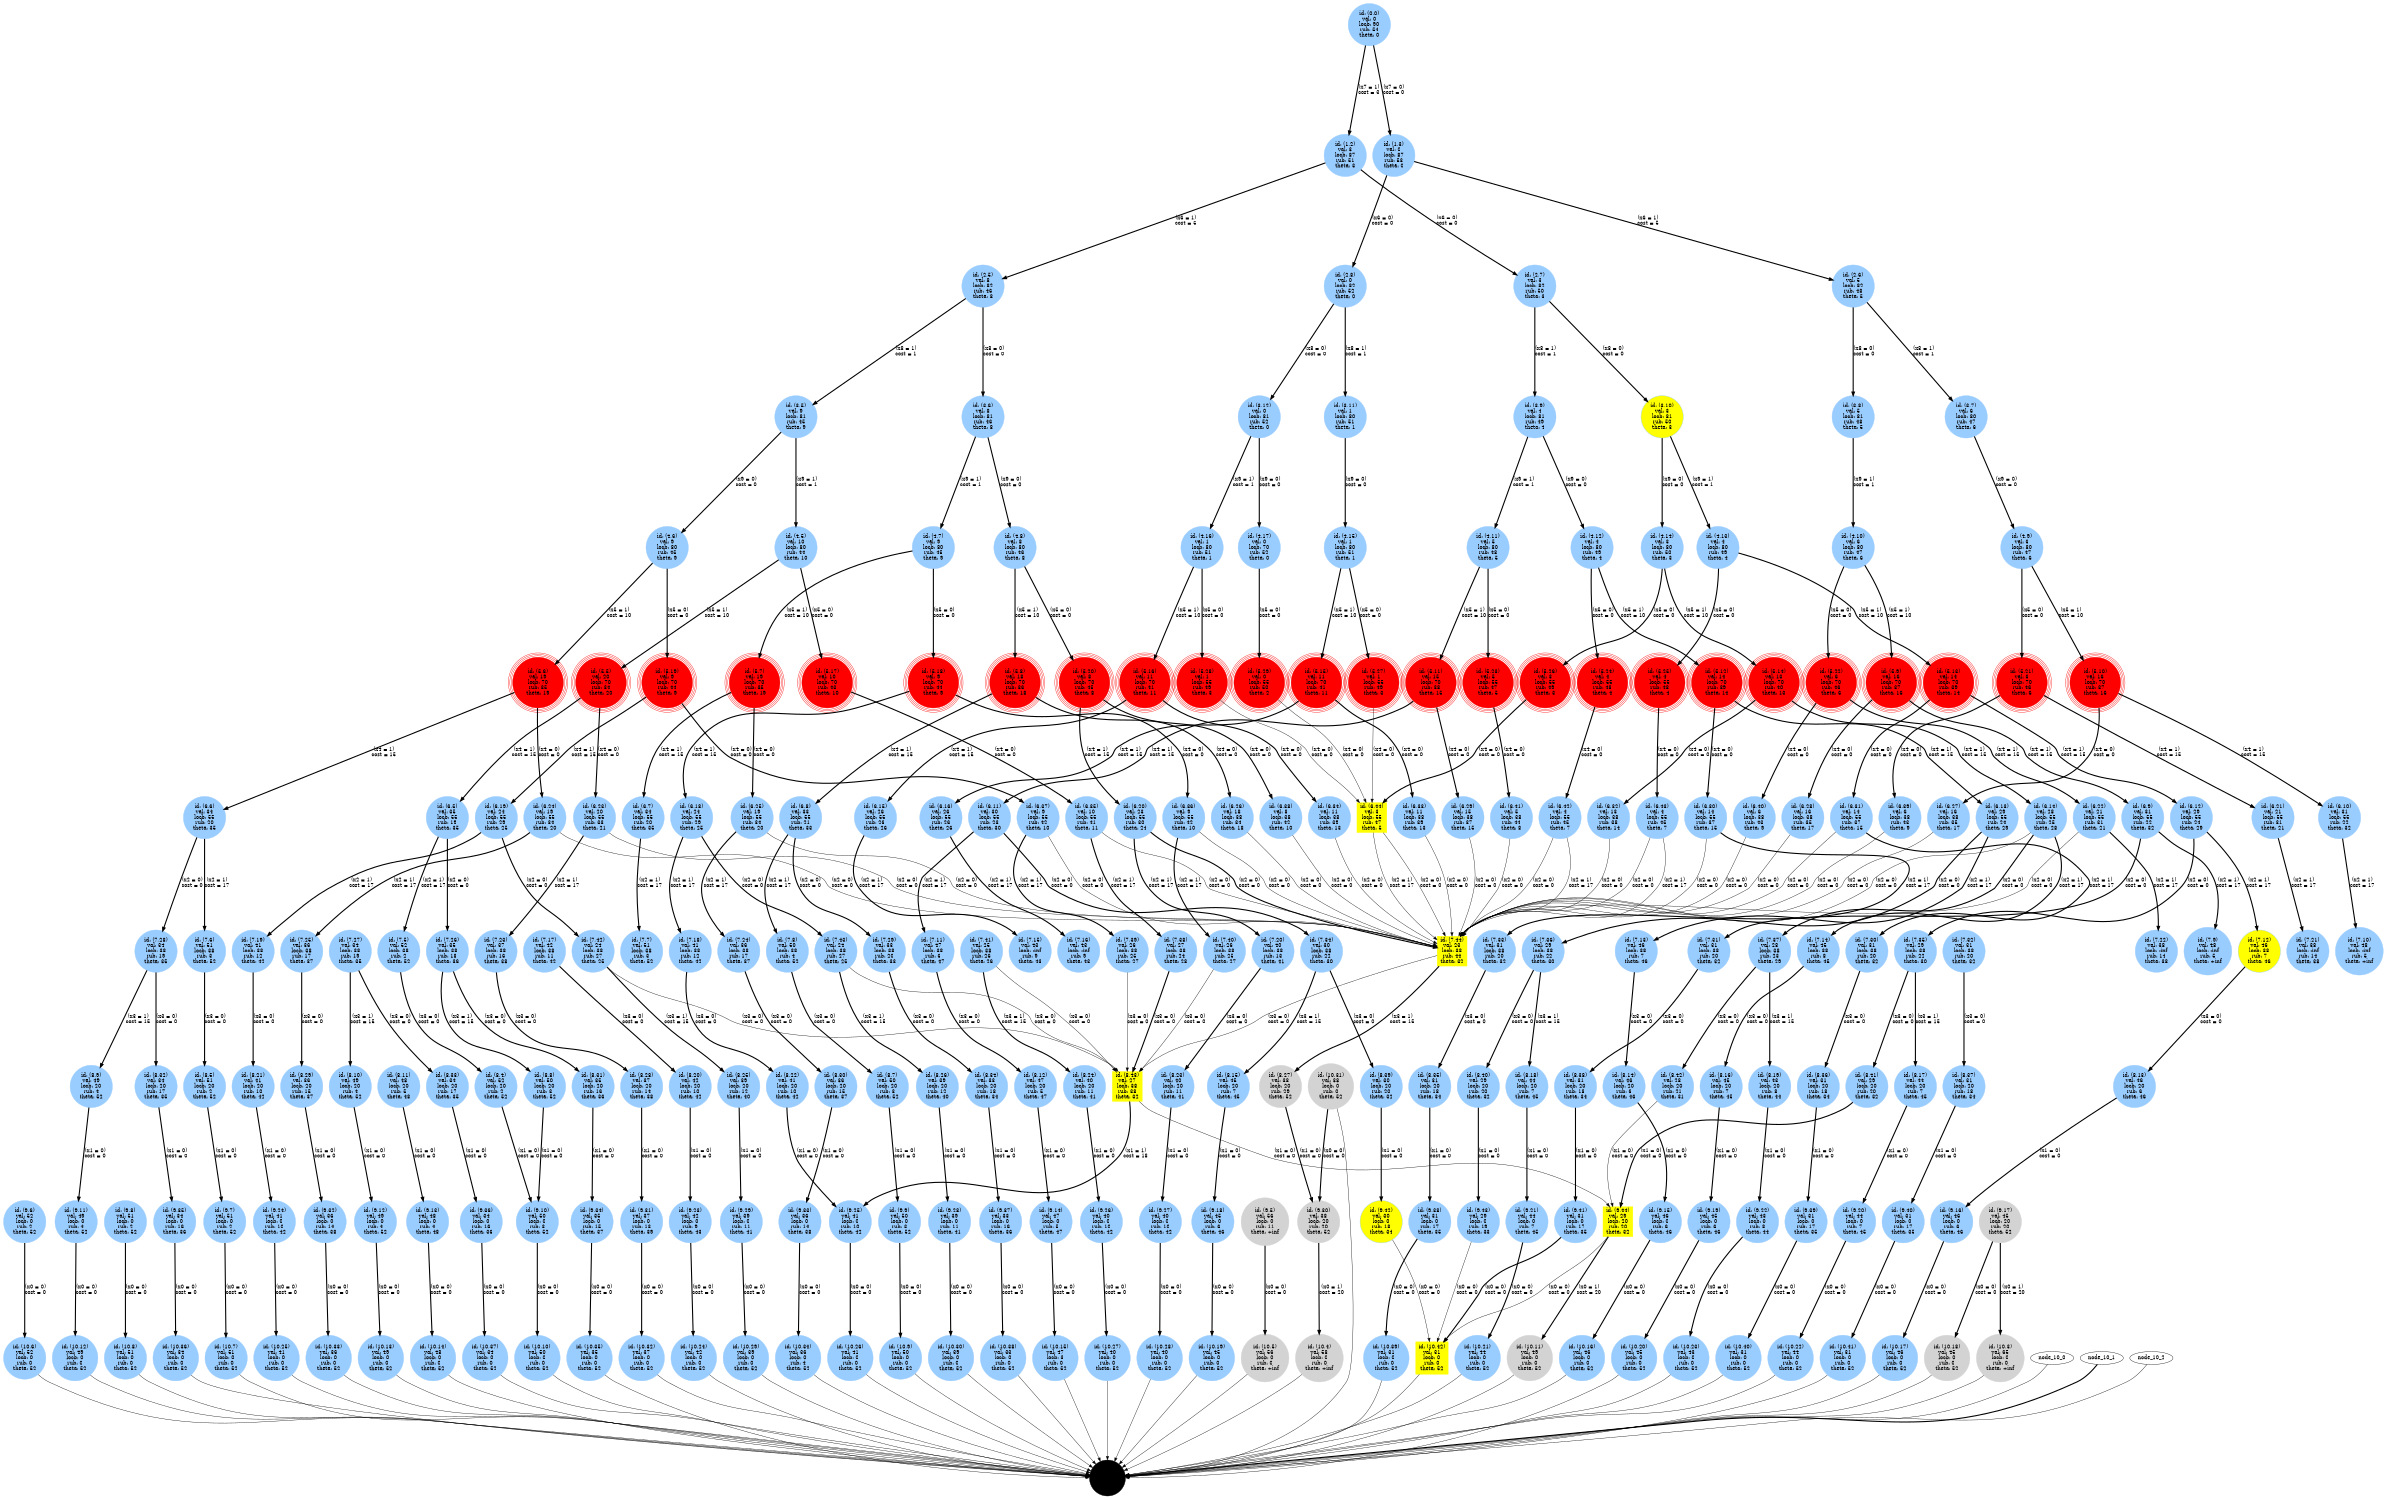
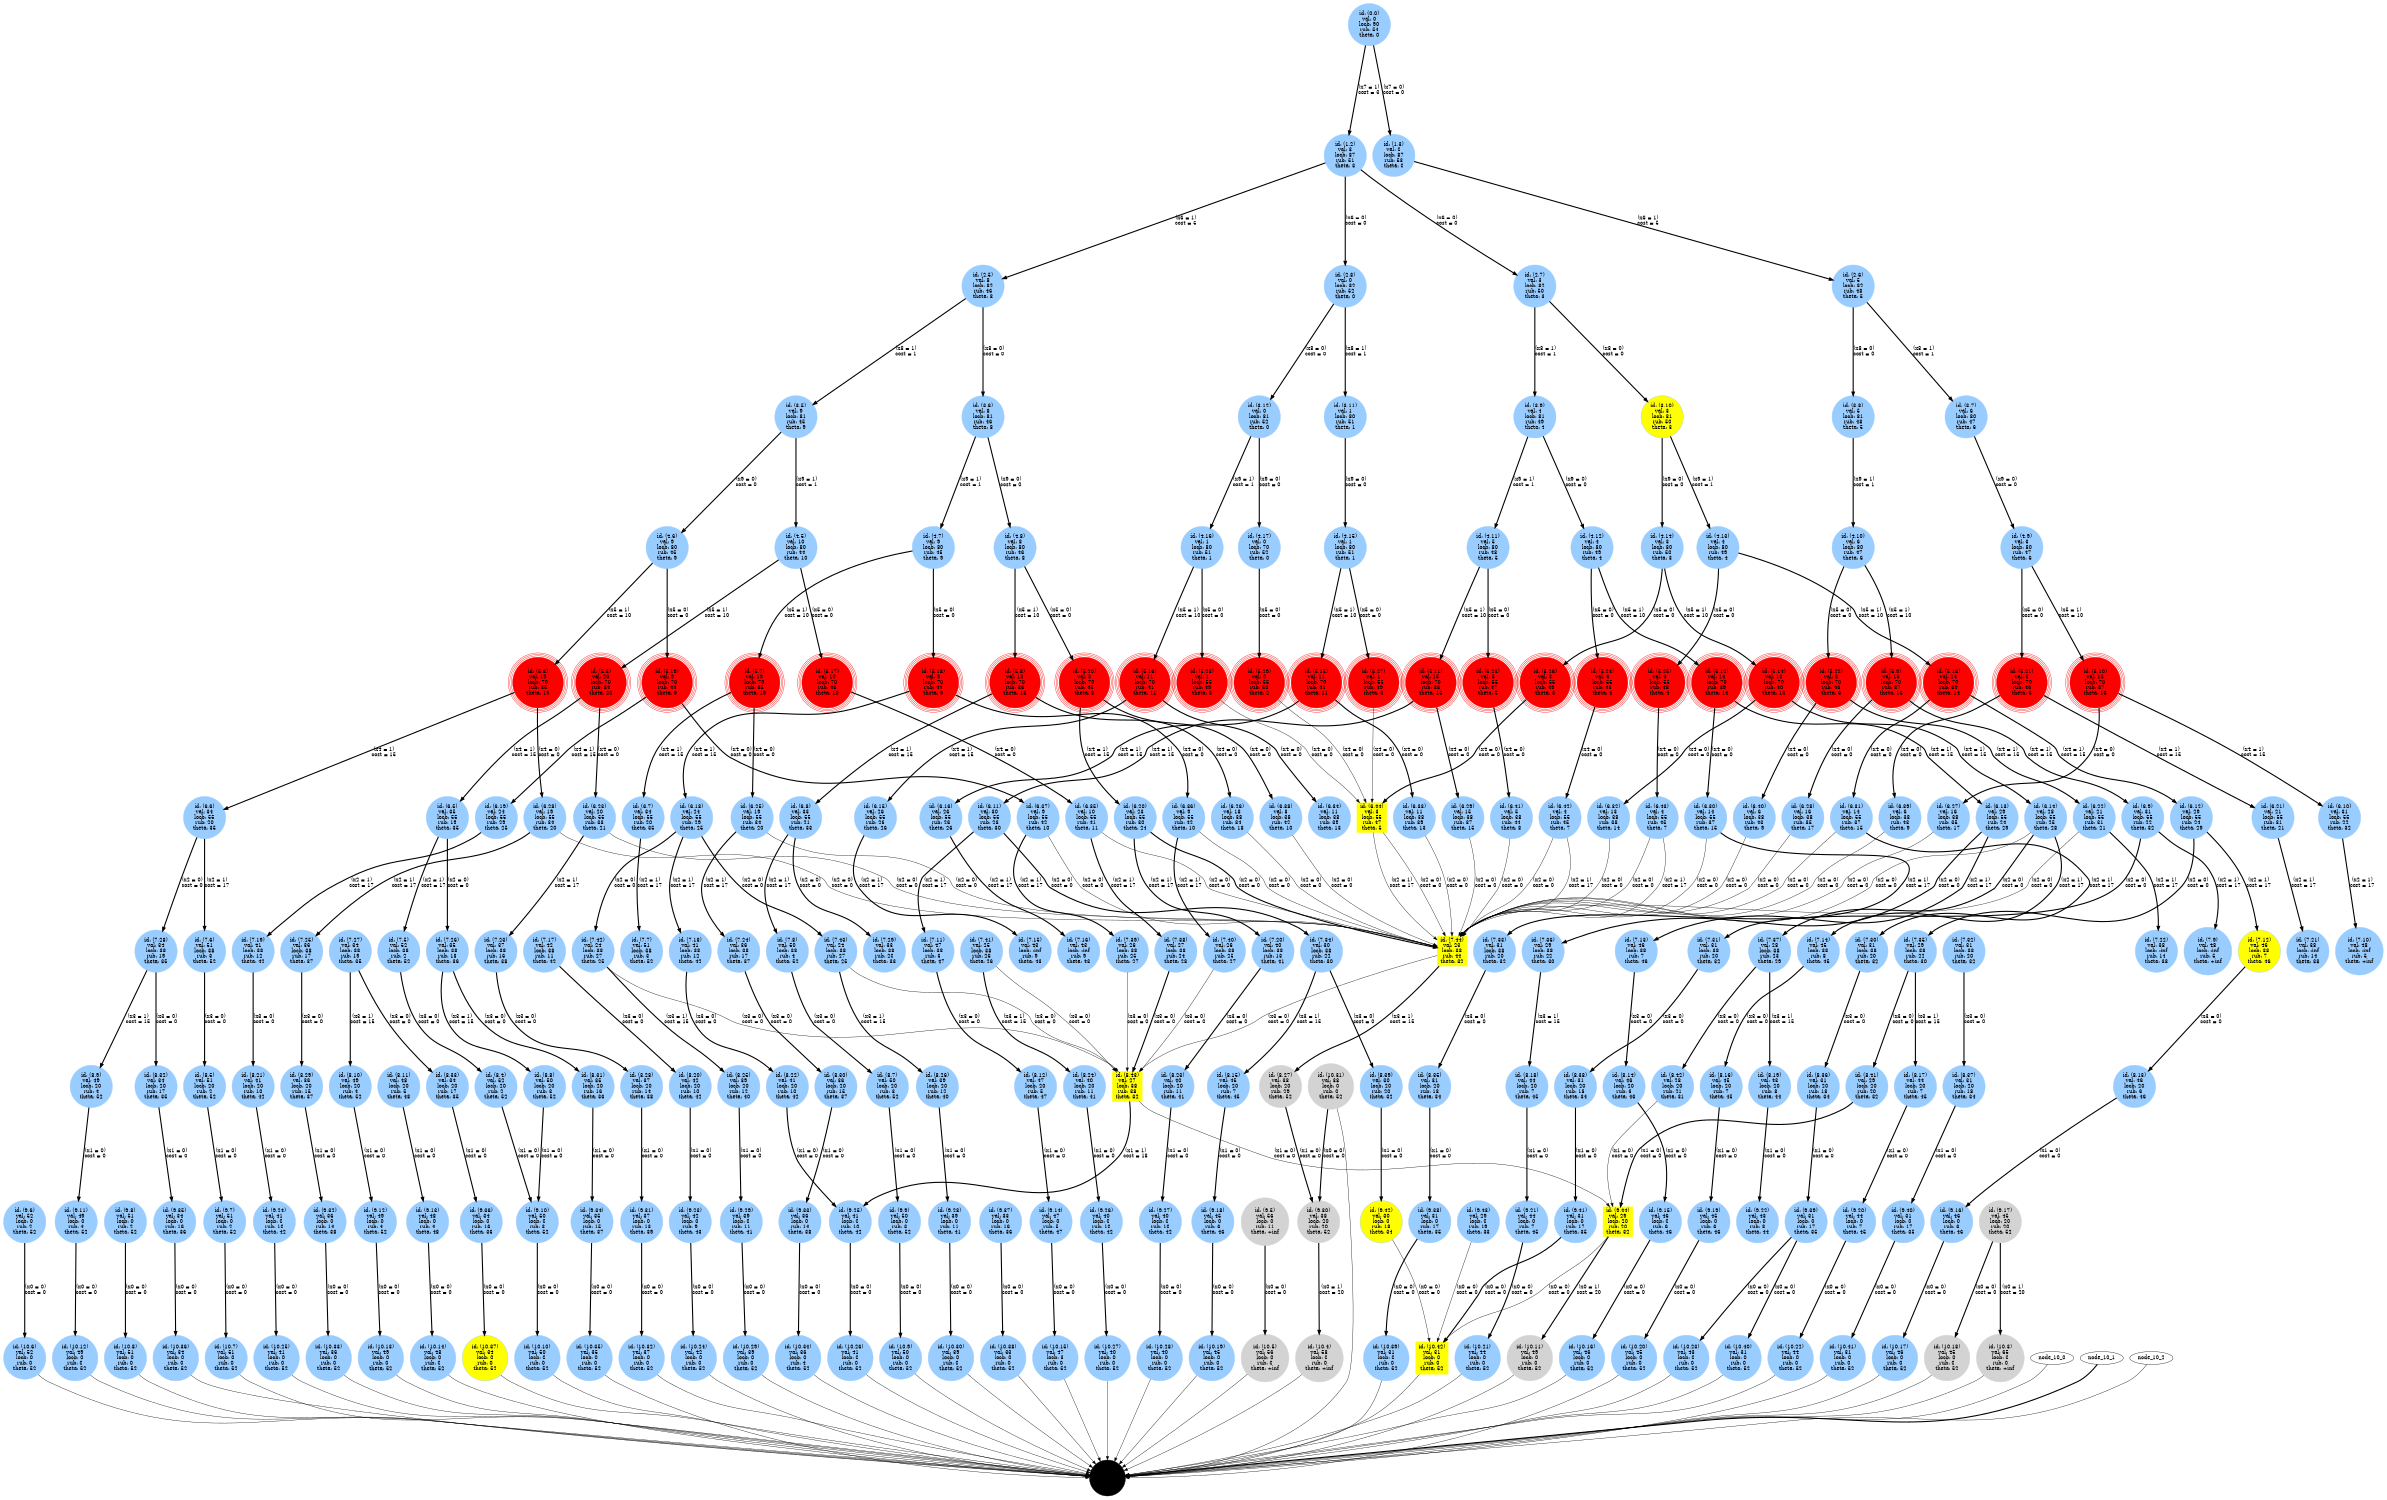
edge "id: (1,3) val: 0 locb: 87 rub: 53 theta: 0" -> "id: (2,8) val: 0 locb: 82 rub: 52 theta: 0": now "id: (1,2) val: 3 locb: 87 rub: 51 theta: 3" -> "id: (2,8) val: 0 locb: 82 rub: 52 theta: 0"
node "id: (6,24) val: 19 locb: 55 rub: 34 theta: 20": label "id: (6,24) val: 19 locb: 55 rub: 34 theta: 20" -> "id: (6,28) val: 19 locb: 55 rub: 34 theta: 20"
edge "id: (6,19) val: 24 locb: 55 rub: 29 theta: 25" -> "id: (7,42) val: 24 locb: 38 rub: 27 theta: 25": now "id: (6,18) val: 24 locb: 55 rub: 29 theta: 25" -> "id: (7,42) val: 24 locb: 38 rub: 27 theta: 25"
edge "id: (6,34) val: 11 locb: 38 rub: 39 theta: 13" -> "id: (7,44) val: 23 locb: 38 rub: 44 theta: 32": removed, label "(x2 = 0) cost = 0"
node "id: (8,34) val: 33 locb: 20 rub: 18 theta: 34": removed
node "id: (8,40) val: 29 locb: 20 rub: 20 theta: 32": removed
edge "id: (9,22) val: 43 locb: 0 rub: 8 theta: 44" -> "id: (10,23) val: 43 locb: 0 rub: 0 theta: 52": now "id: (9,39) val: 31 locb: 0 rub: 17 theta: 35" -> "id: (10,23) val: 43 locb: 0 rub: 0 theta: 52"
node "id: (10,37) val: 34 locb: 0 rub: 0 theta: 52": fillcolor #99ccff -> yellow
